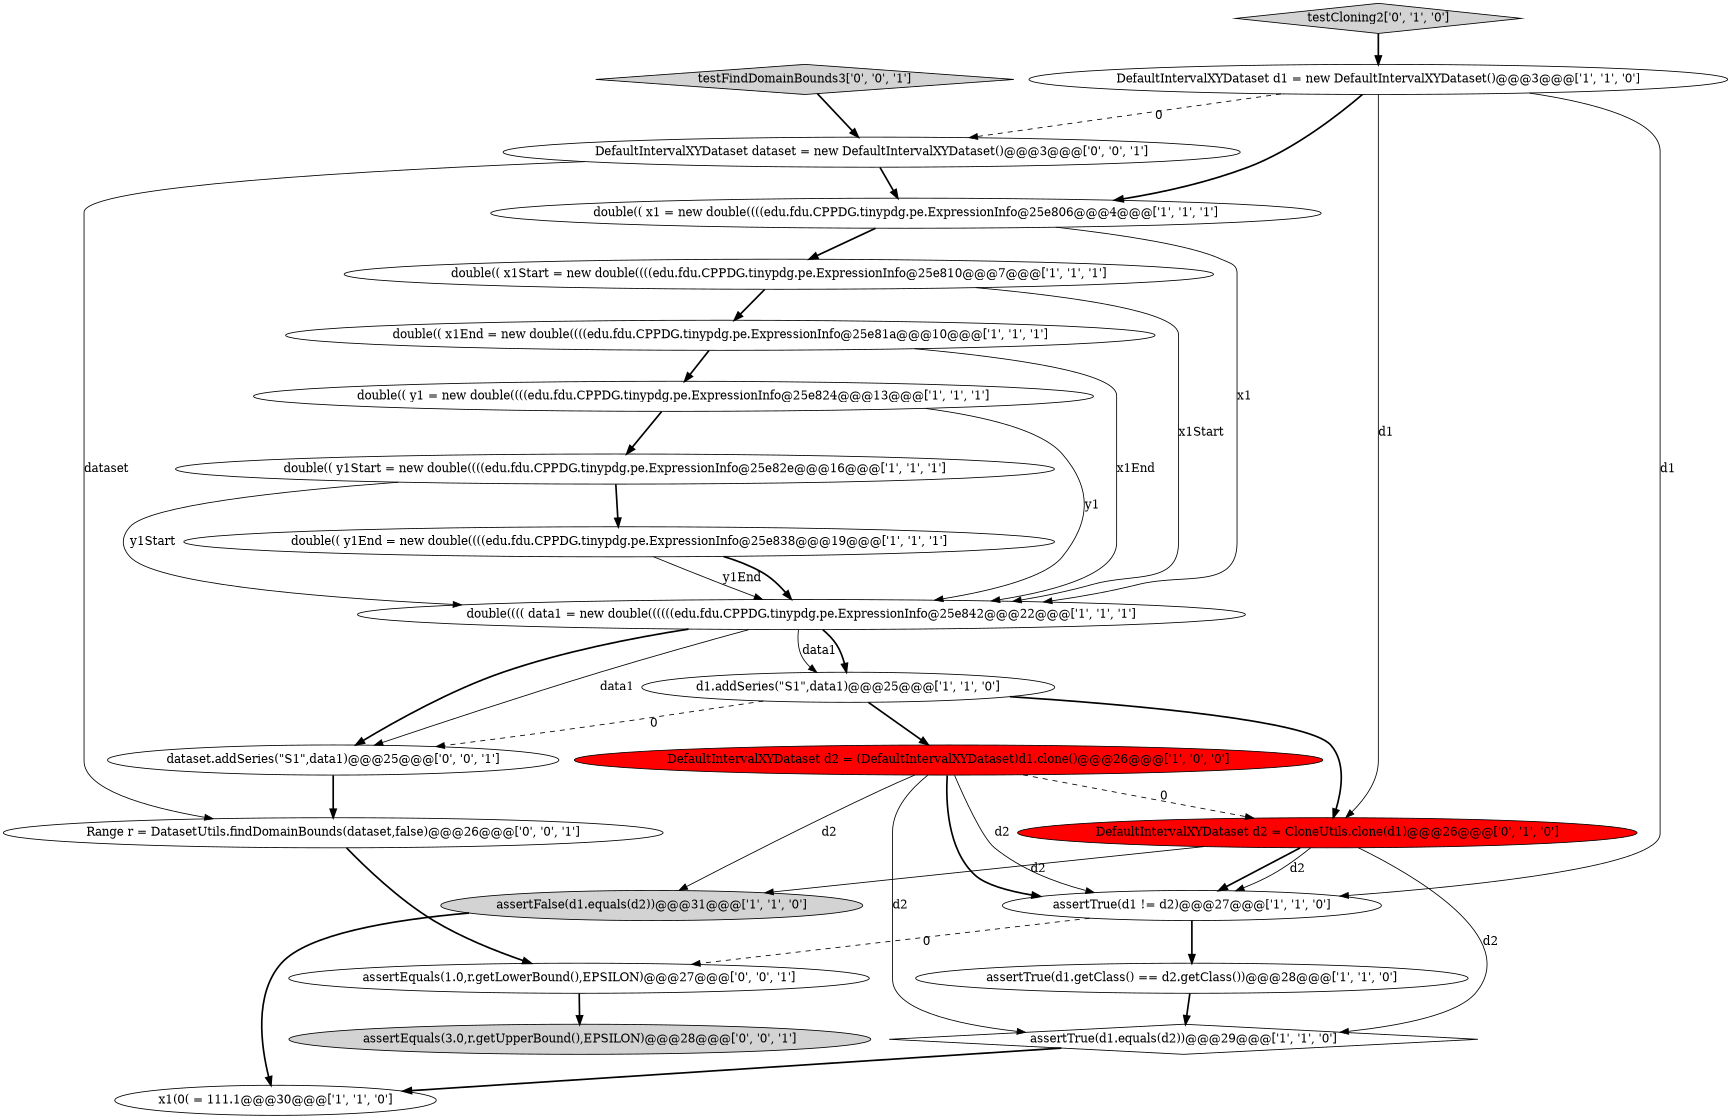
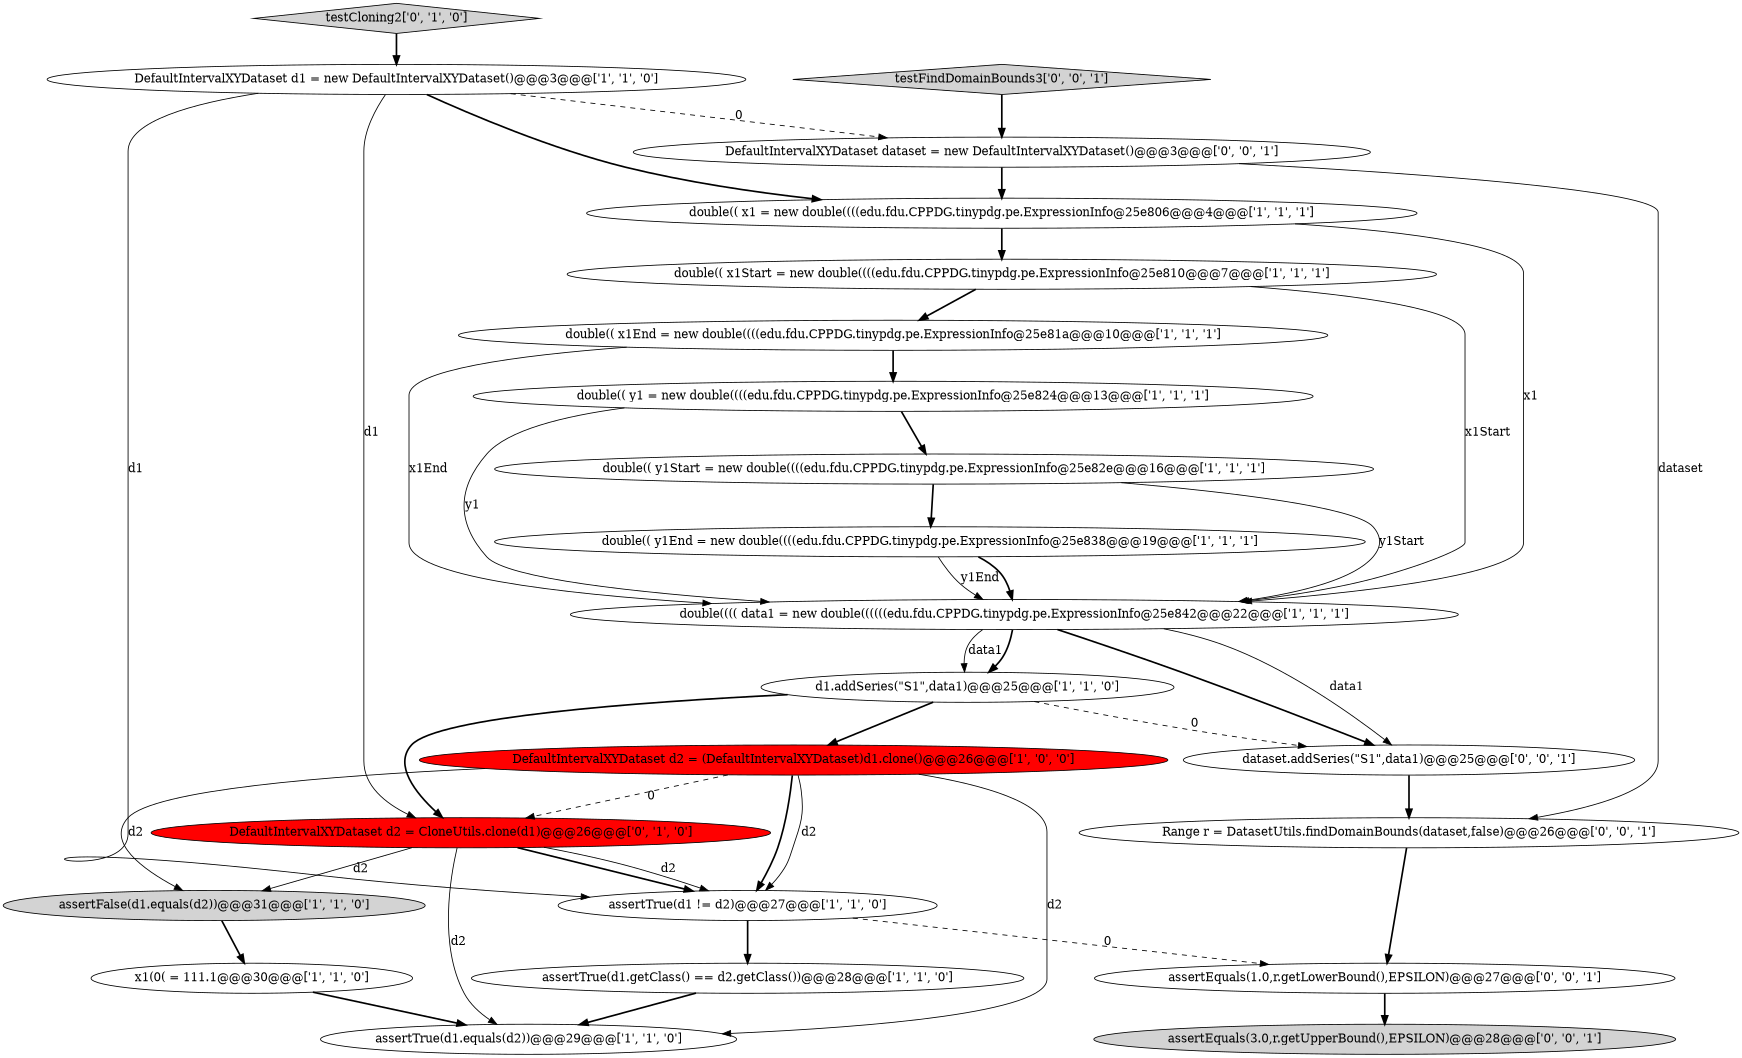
node "assertTrue(d1.equals(d2))@@@29@@@['1', '1', '0']": shape diamond -> ellipse
edge "assertTrue(d1.equals(d2))@@@29@@@['1', '1', '0']" -> "x1(0( = 111.1@@@30@@@['1', '1', '0']": reversed
